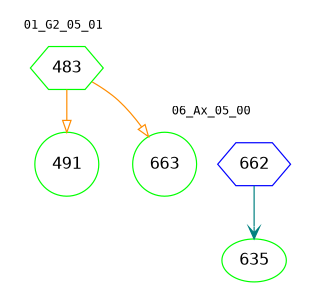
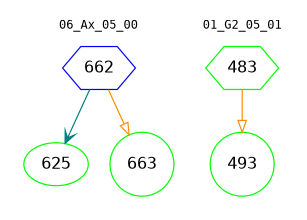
edge "483" -> "663": now "662" -> "663"
node "491": label "491" -> "493"
node "635": label "635" -> "625"
